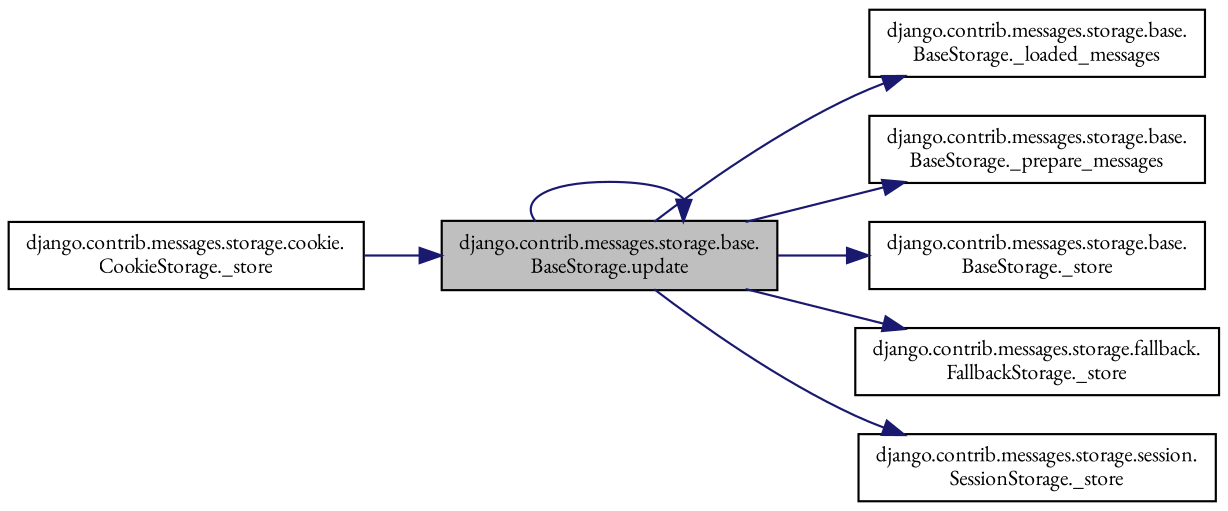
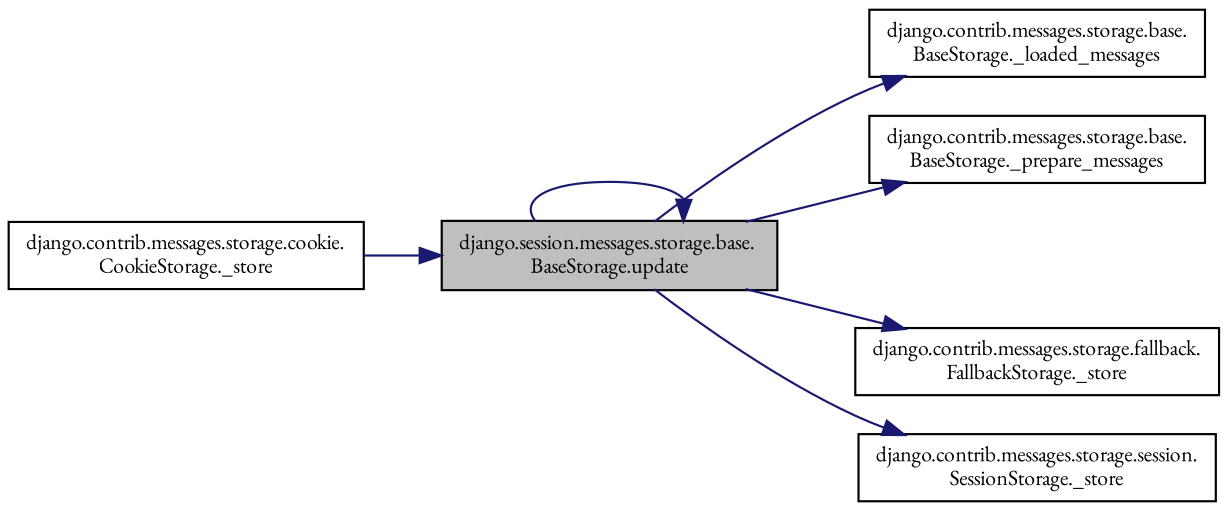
node "django.contrib.messages.storage.base. BaseStorage.update": label "django.contrib.messages.storage.base. BaseStorage.update" -> "django.session.messages.storage.base. BaseStorage.update"
node "django.contrib.messages.storage.base. BaseStorage._store": removed
